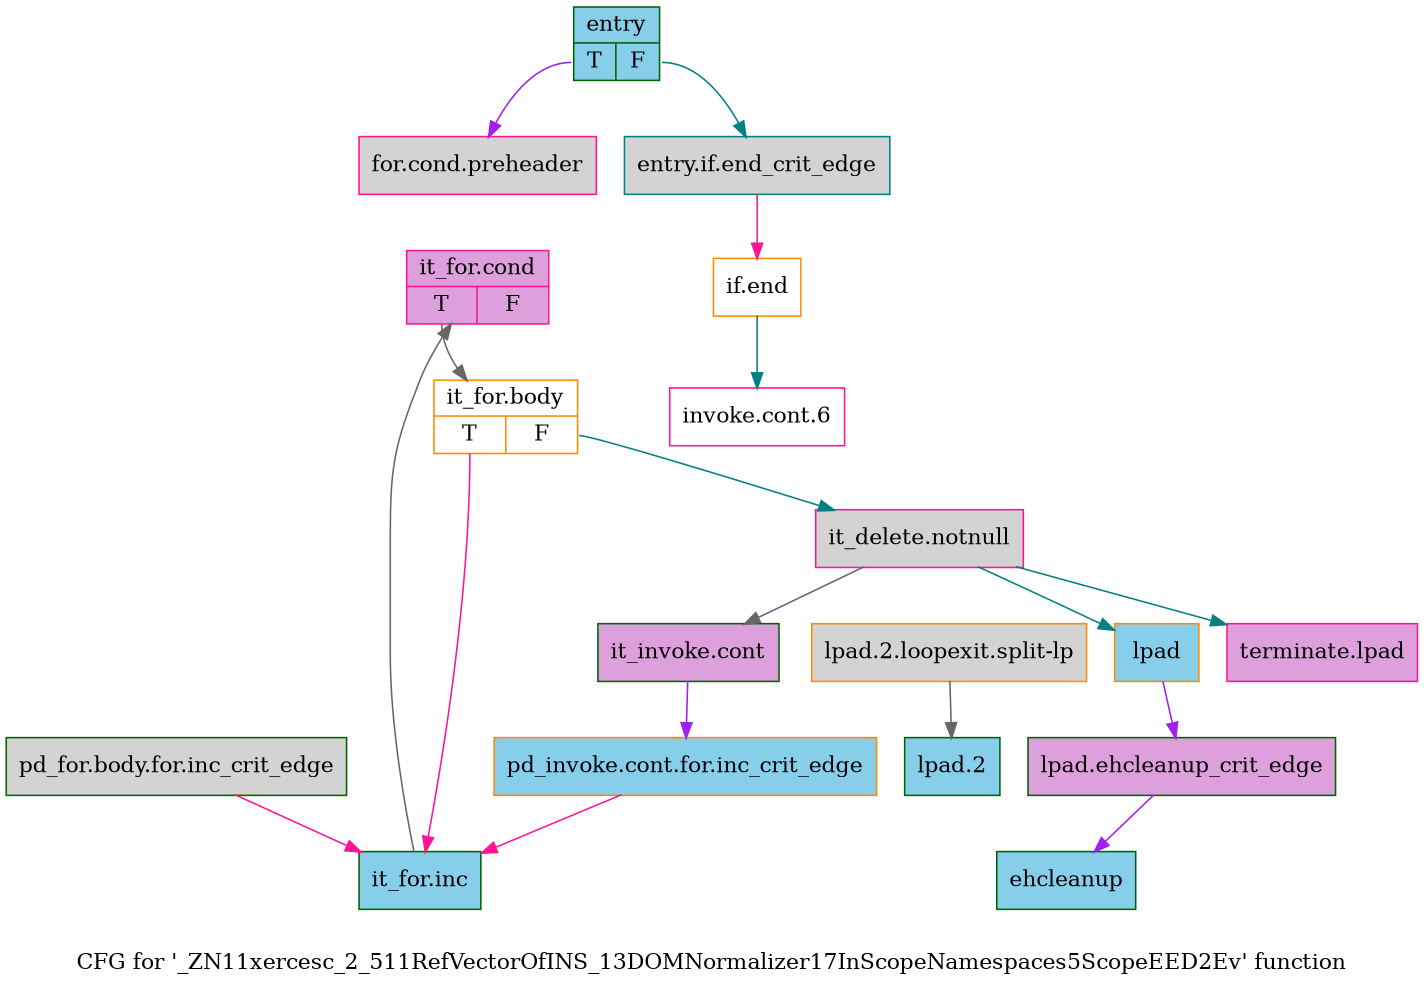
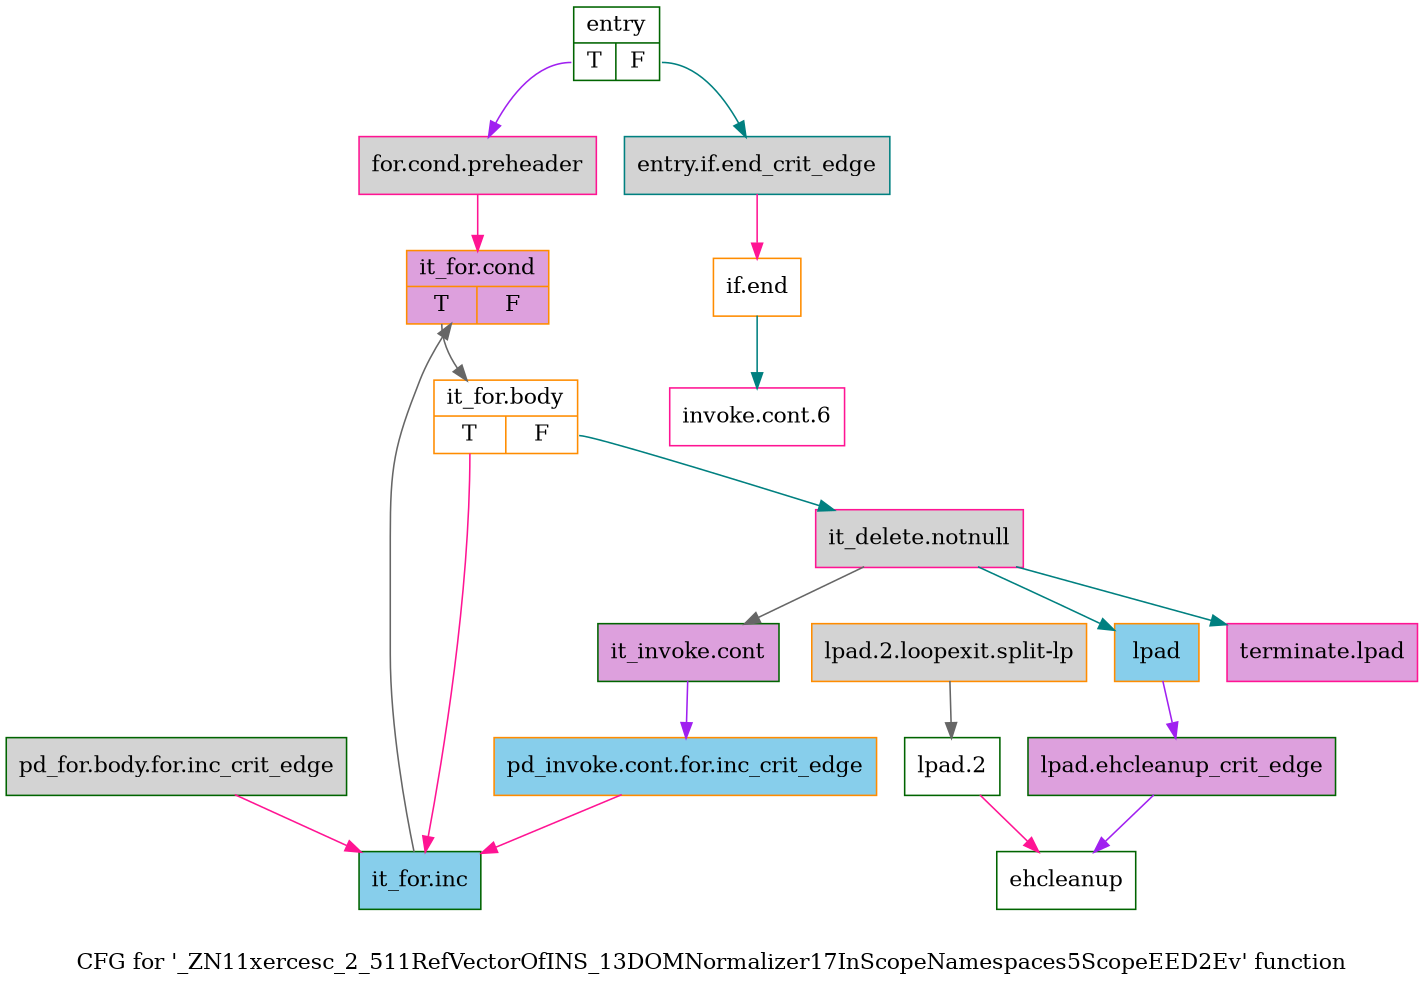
node "entry": fillcolor skyblue -> white
edge "for.cond.preheader" -> "it_for.cond": added
node "it_for.cond": color deeppink -> darkorange
node "lpad.2": fillcolor skyblue -> white
edge "lpad.2" -> "ehcleanup": added
node "ehcleanup": fillcolor skyblue -> white
